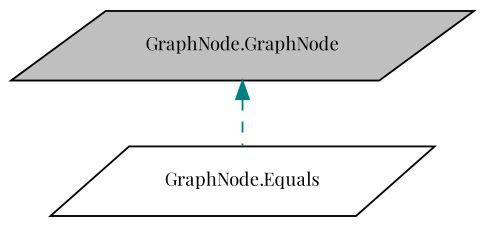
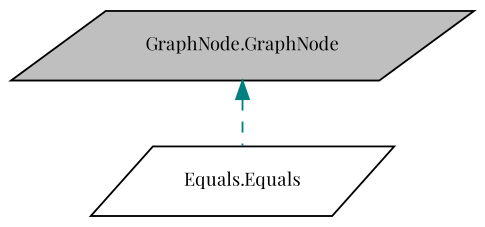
node "GraphNode.Equals": label "GraphNode.Equals" -> "Equals.Equals"
